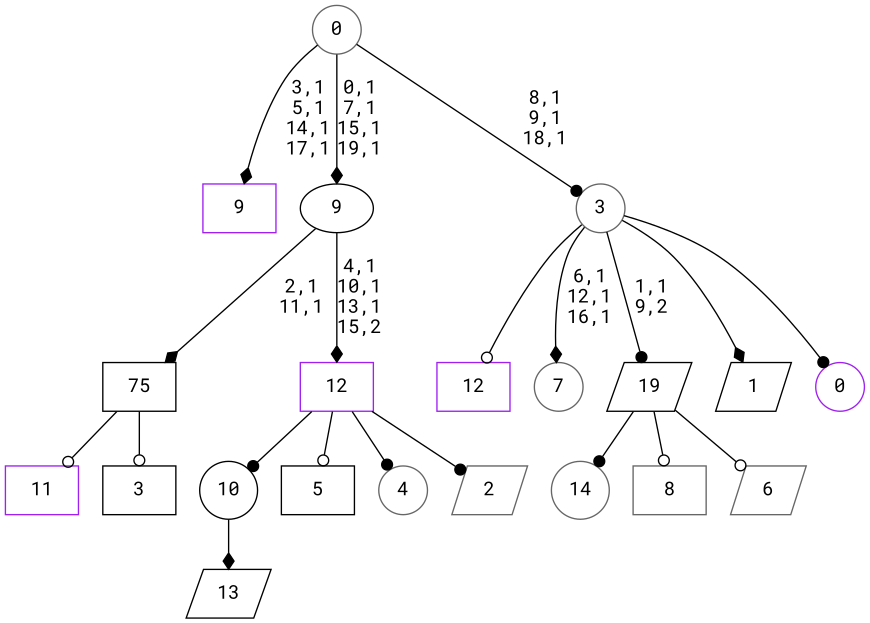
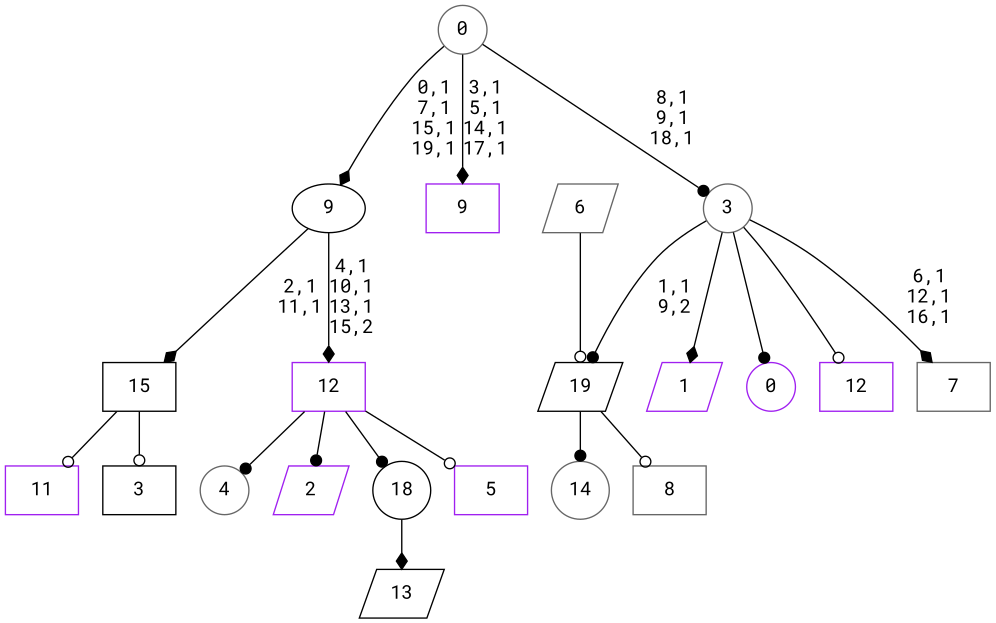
node "75": label "75" -> "15"
node "7": shape circle -> box
node "1": color black -> purple
edge "19" -> "6": reversed
node "10": label "10" -> "18"
node "5": color black -> purple
node "2": color gray40 -> purple
